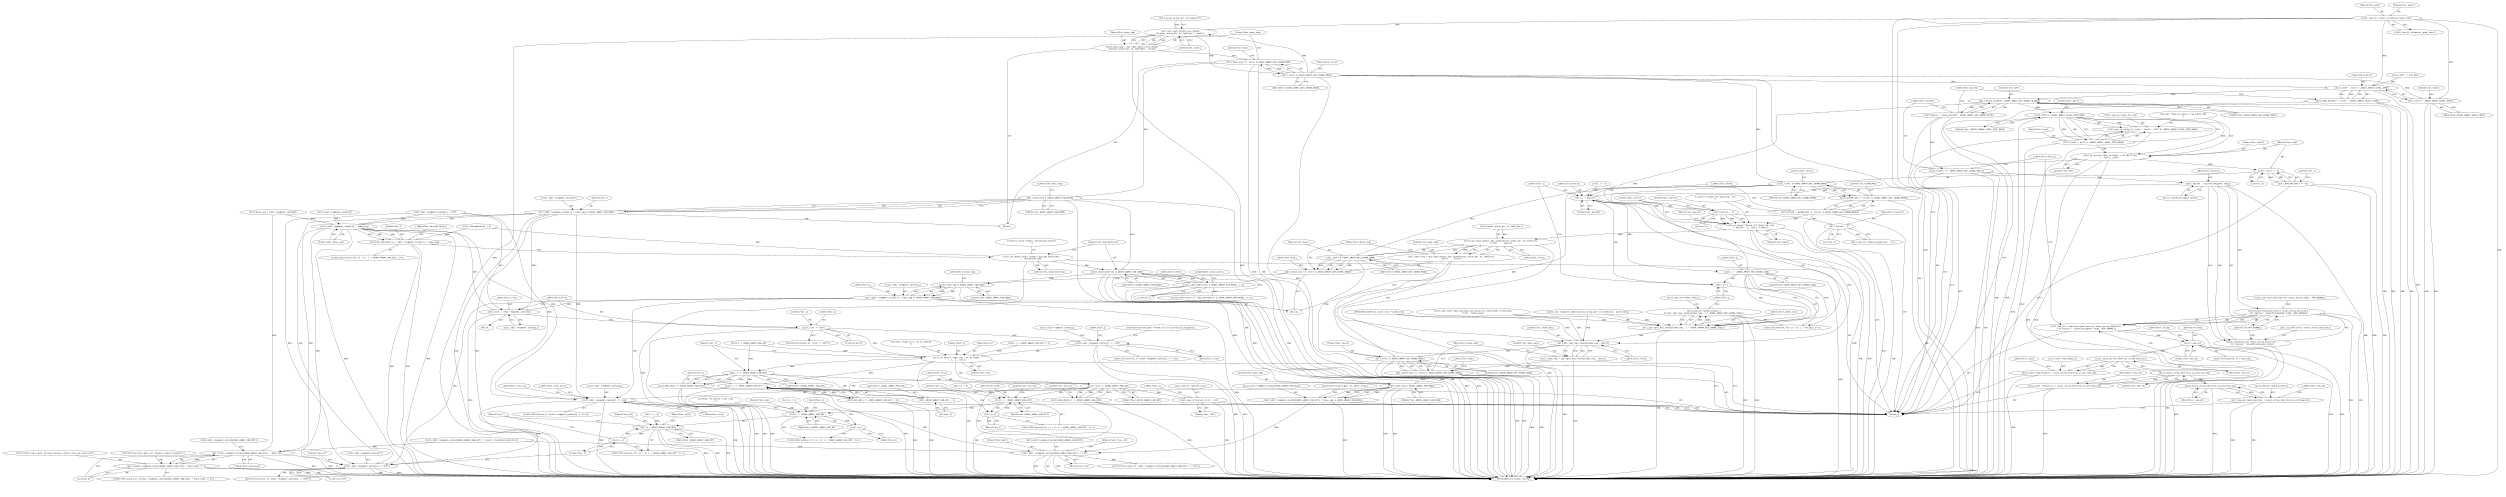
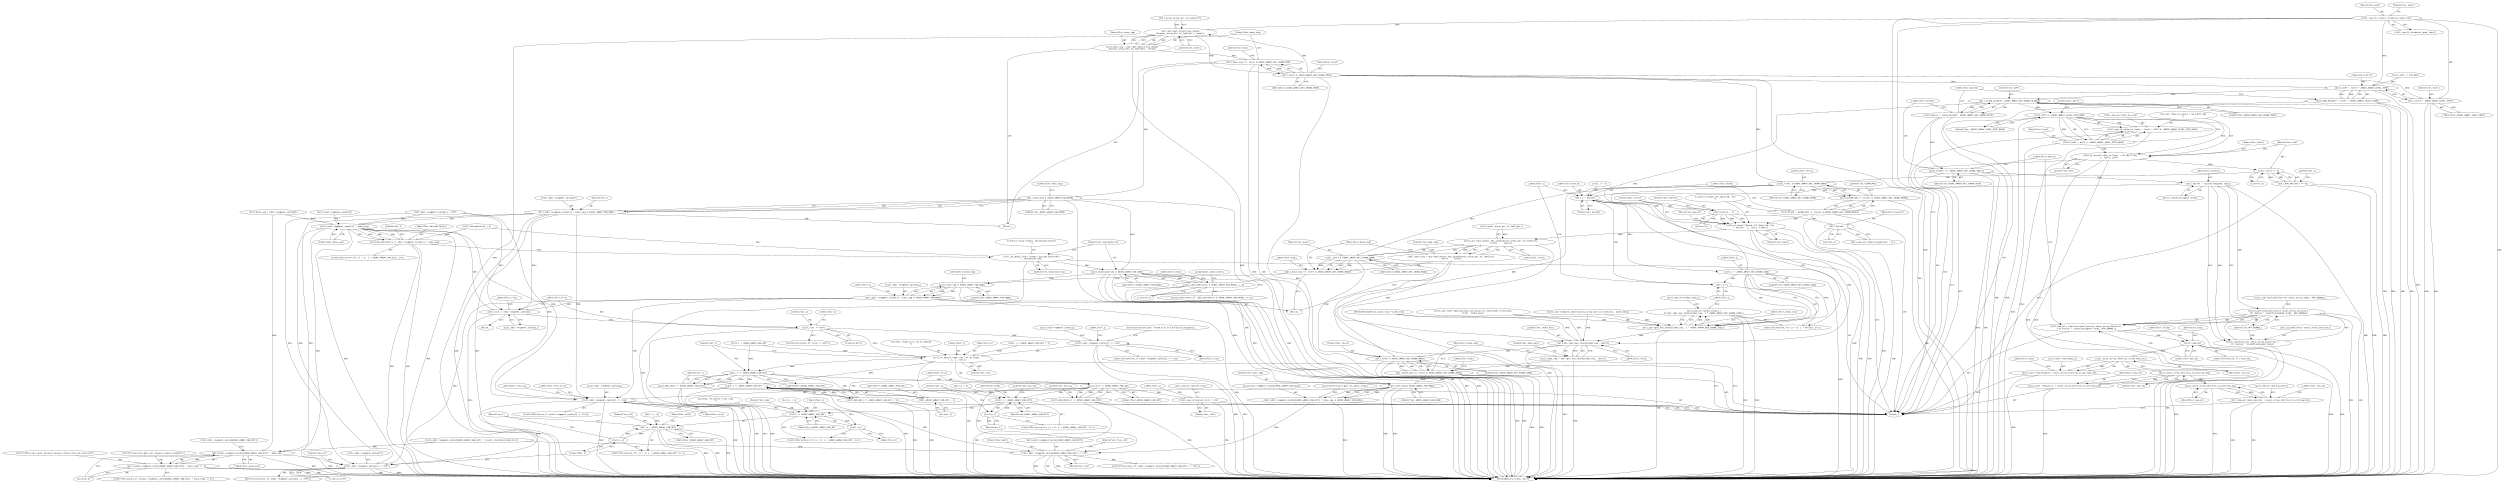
node "(Identifier,ASSOC_ARRAY_KEY_CHUNK_SHIFT)": added
edge "(Call,dissimilarity |= edit->segment_cache[i] ^ base_seg)" -> "(Call,edit->segment_cache[i] ^ base_seg)": added, label "CFG:"
